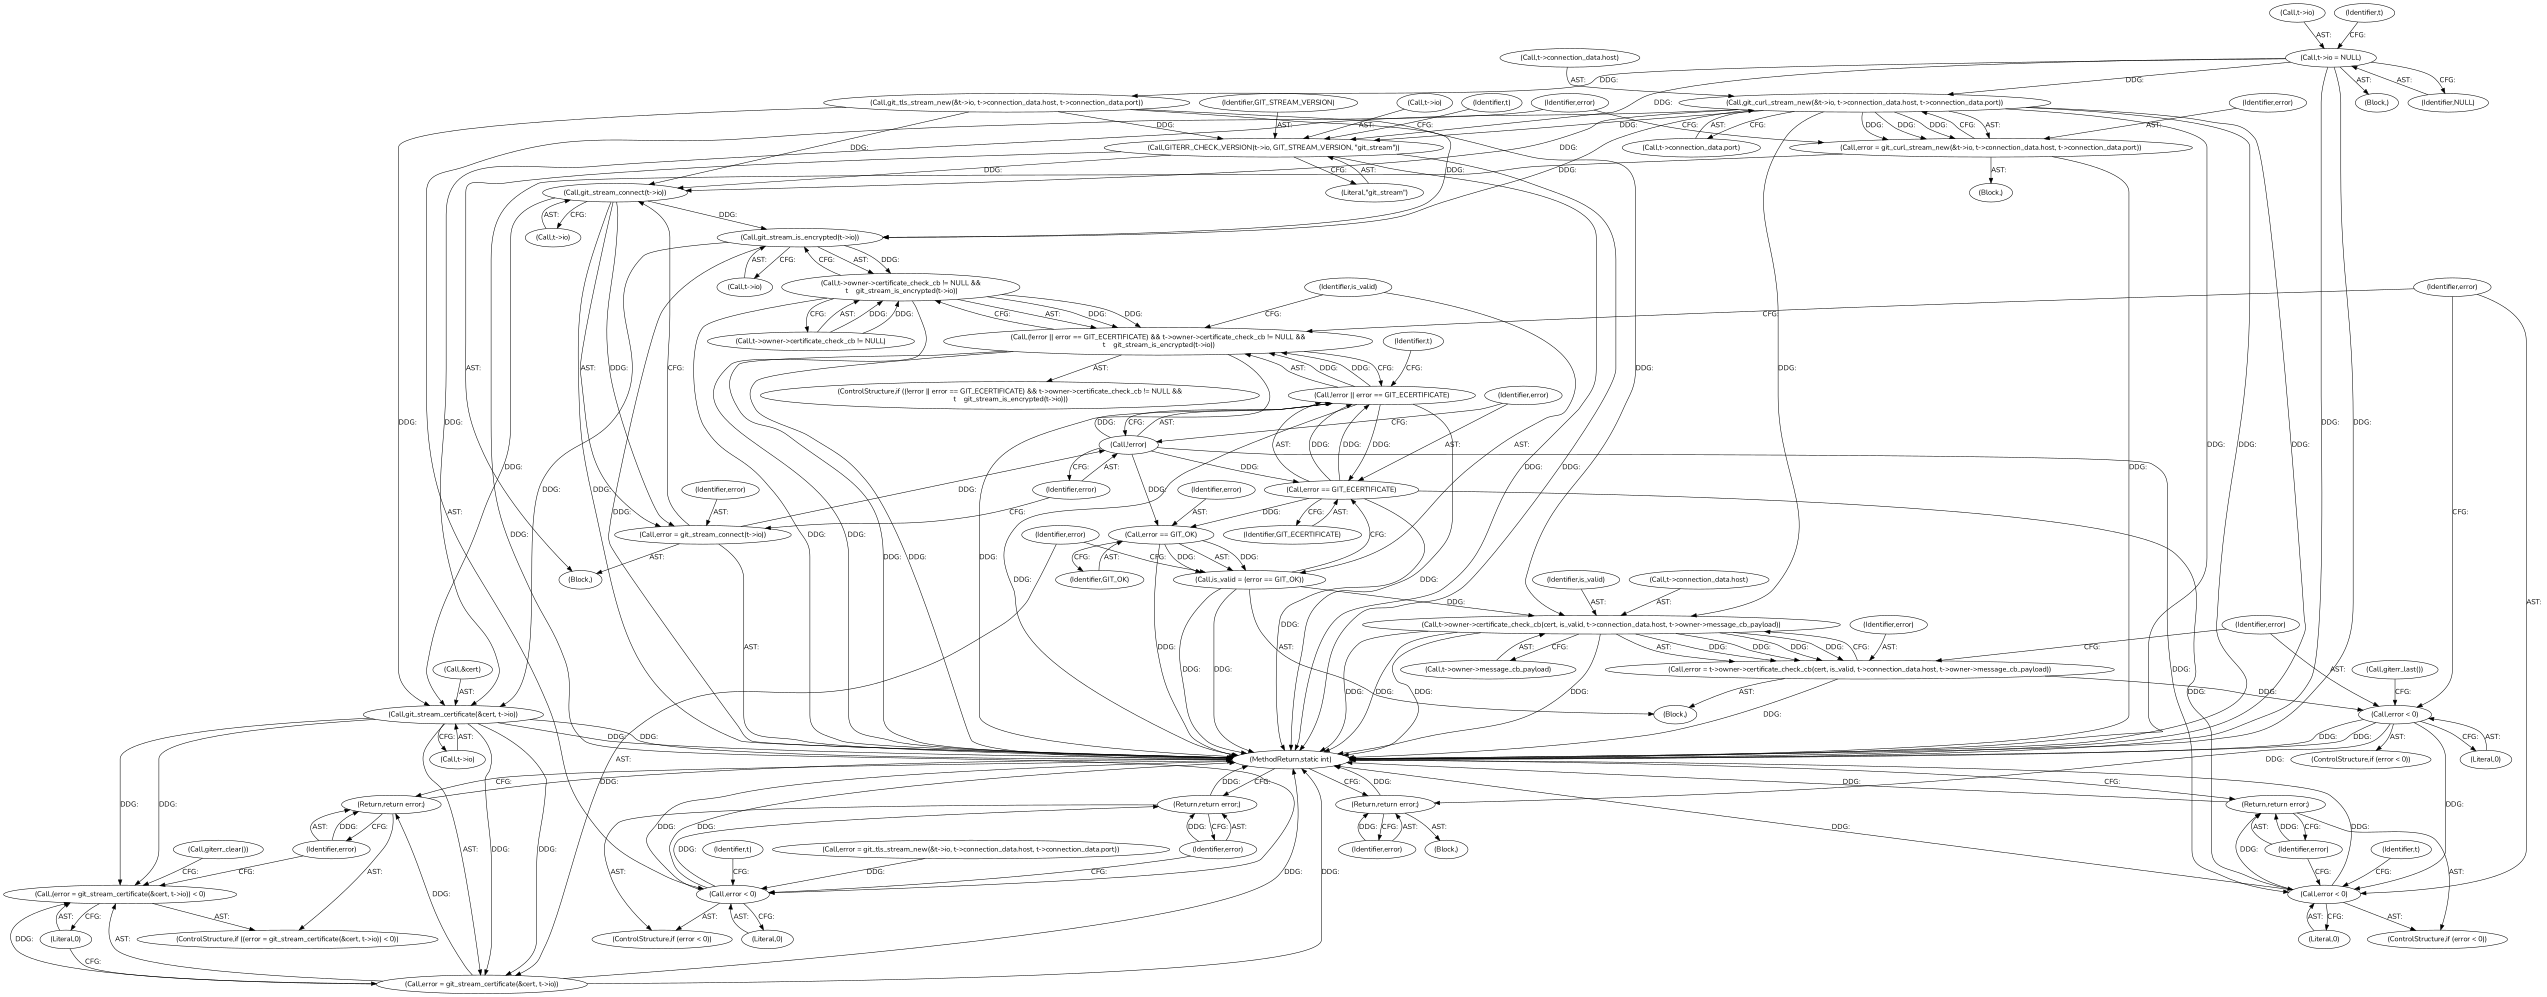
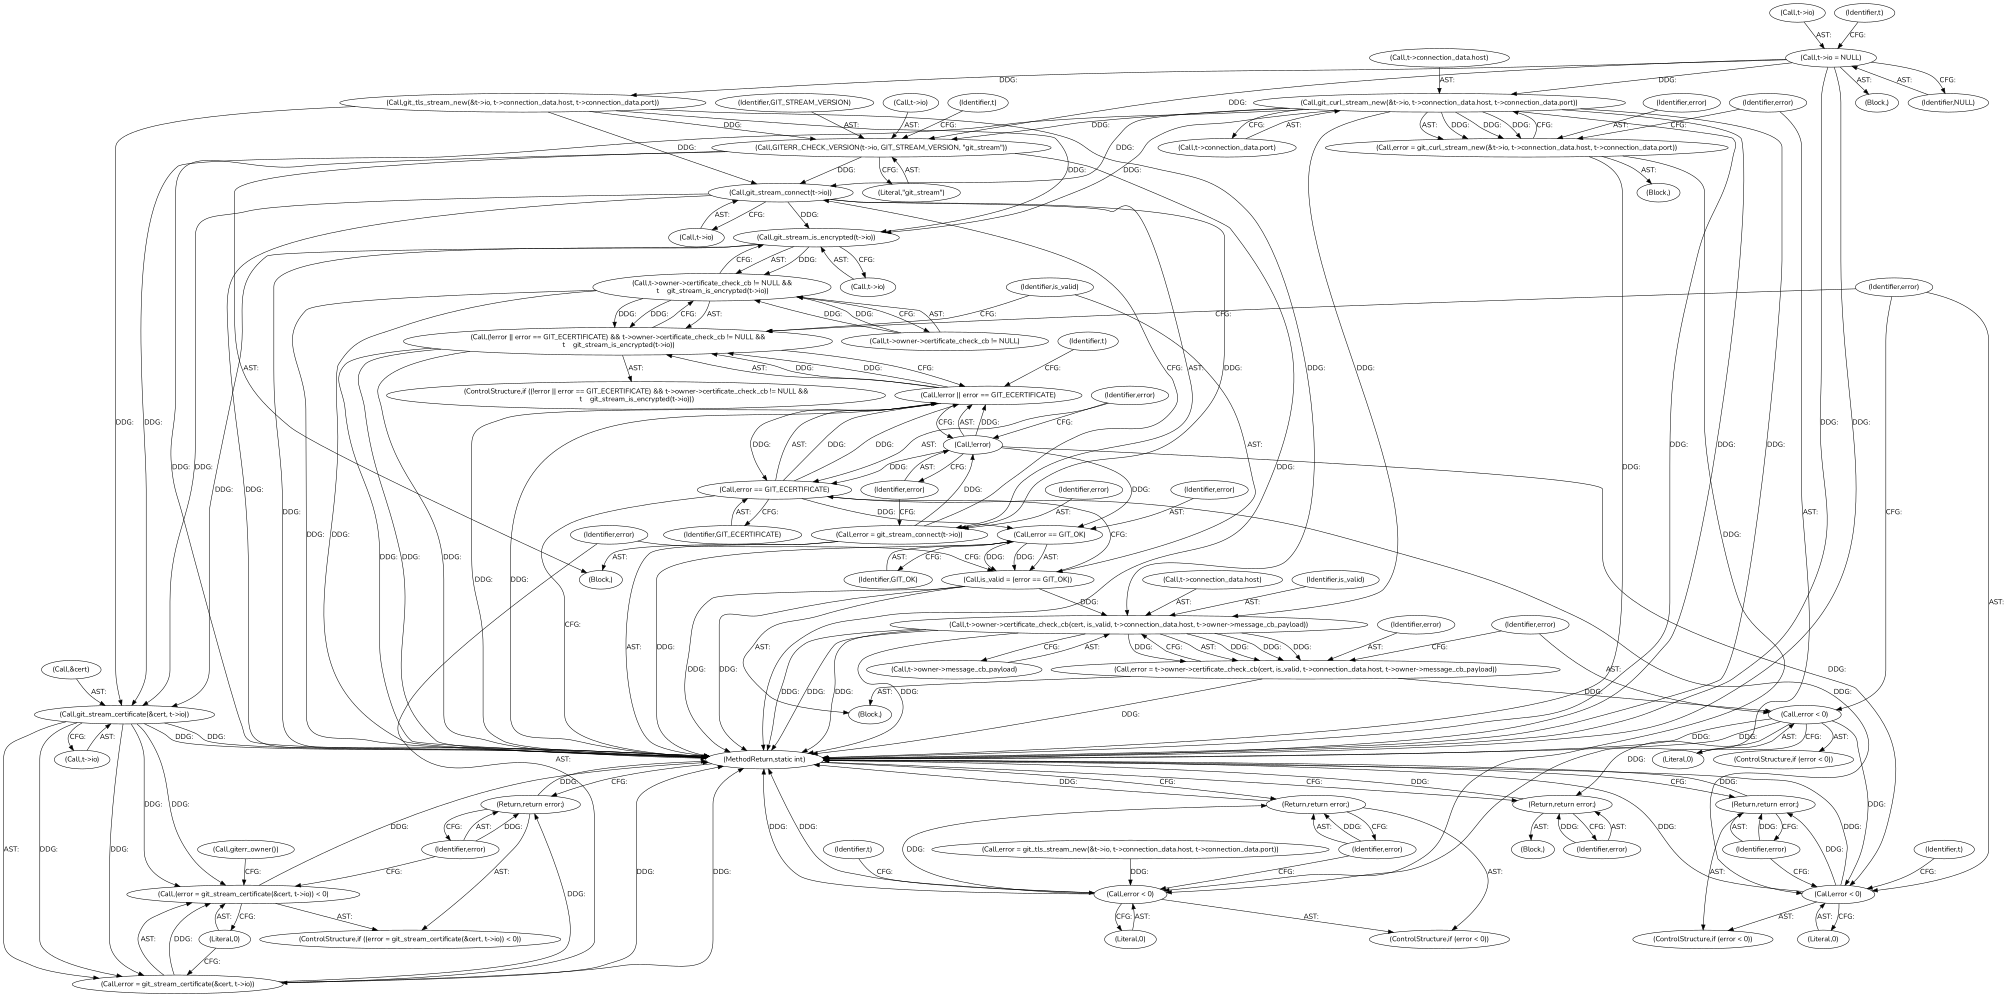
edge "(Call,error == GIT_ECERTIFICATE)" -> "(MethodReturn,static int)": label "DDG: " -> "CFG: "
node "(Call,giterr_last())": removed
edge "(Call,(error = git_stream_certificate(&cert, t->io)) < 0)" -> "(MethodReturn,static int)": added, label "DDG:"
node "(Call,giterr_clear())": label "(Call,giterr_clear())" -> "(Call,giterr_owner())"
